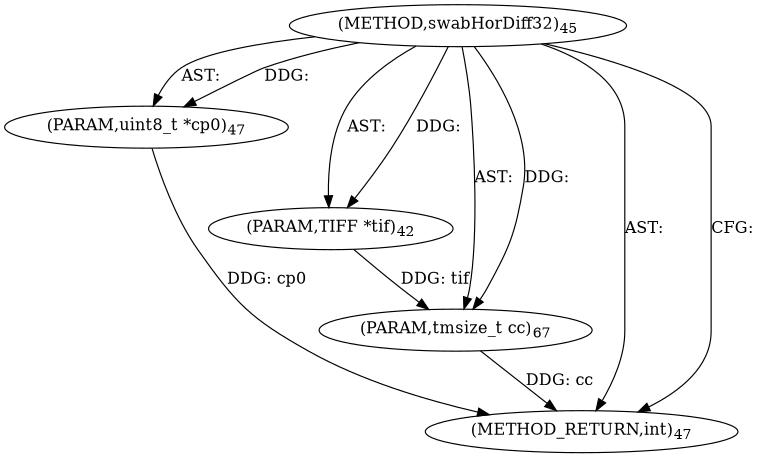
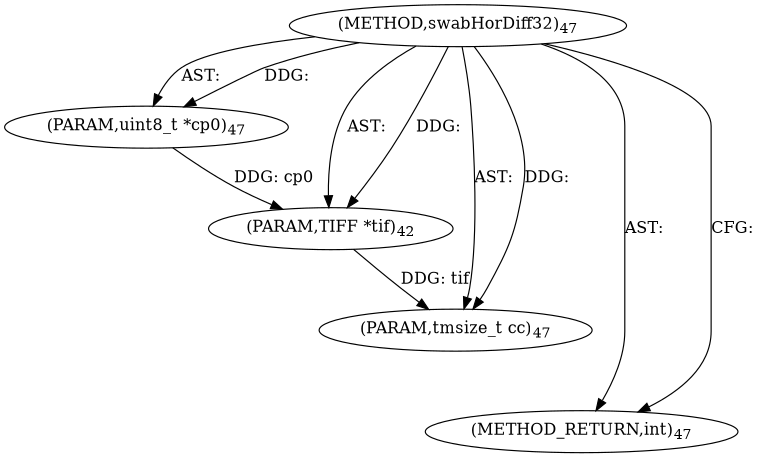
node "(METHOD,swabHorDiff32)": text "45" -> "47"
node "(PARAM,tmsize_t cc)": text "67" -> "47"
edge "(PARAM,uint8_t *cp0)" -> "(METHOD_RETURN,int)": now "(PARAM,uint8_t *cp0)" -> "(PARAM,TIFF *tif)"
edge "(PARAM,tmsize_t cc)" -> "(METHOD_RETURN,int)": removed, label "DDG: cc"
